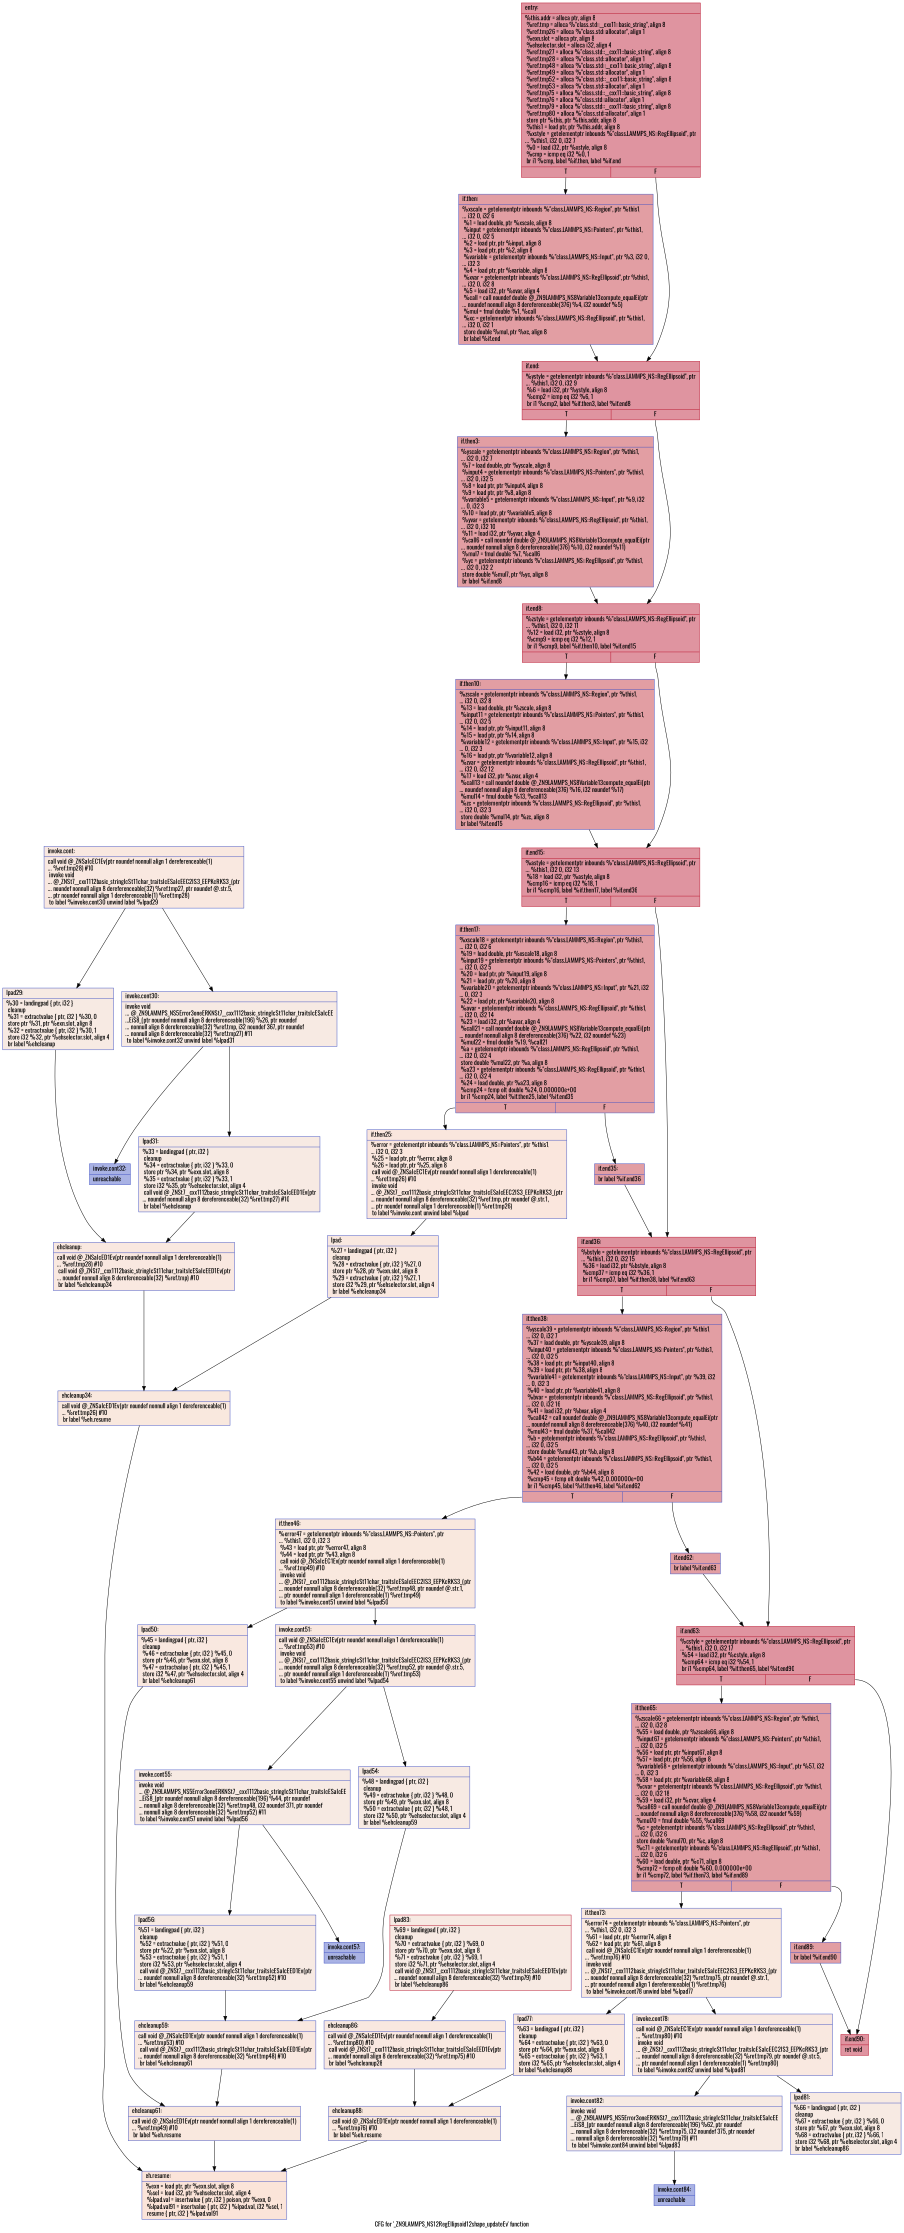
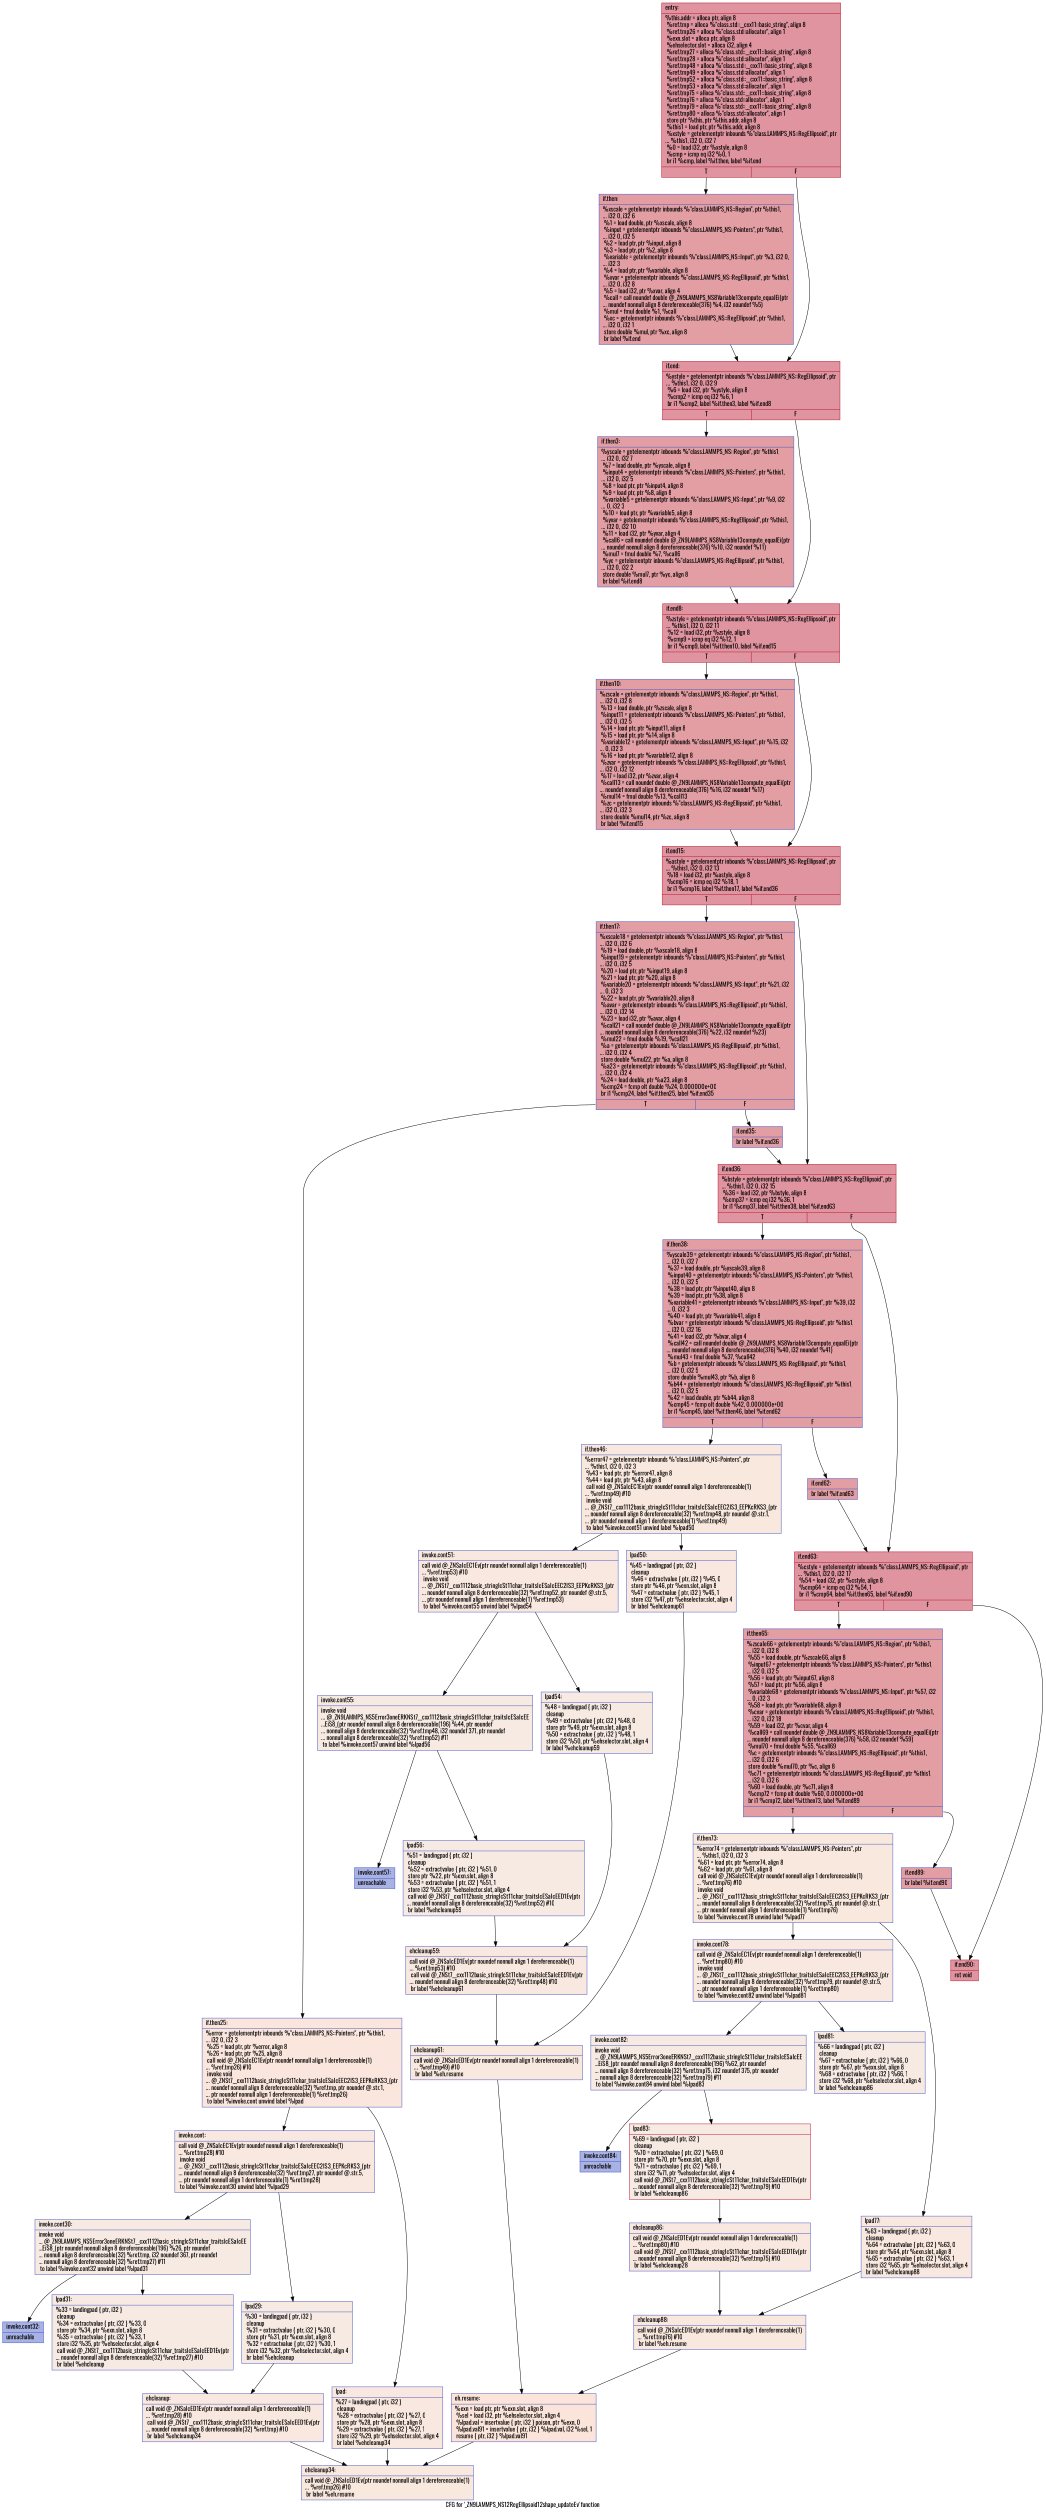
edge "ehcleanup34:" -> "eh.resume:": reversed
edge "invoke.cont82:" -> "lpad83:": added
edge "if.then25:" -> "invoke.cont:": added
